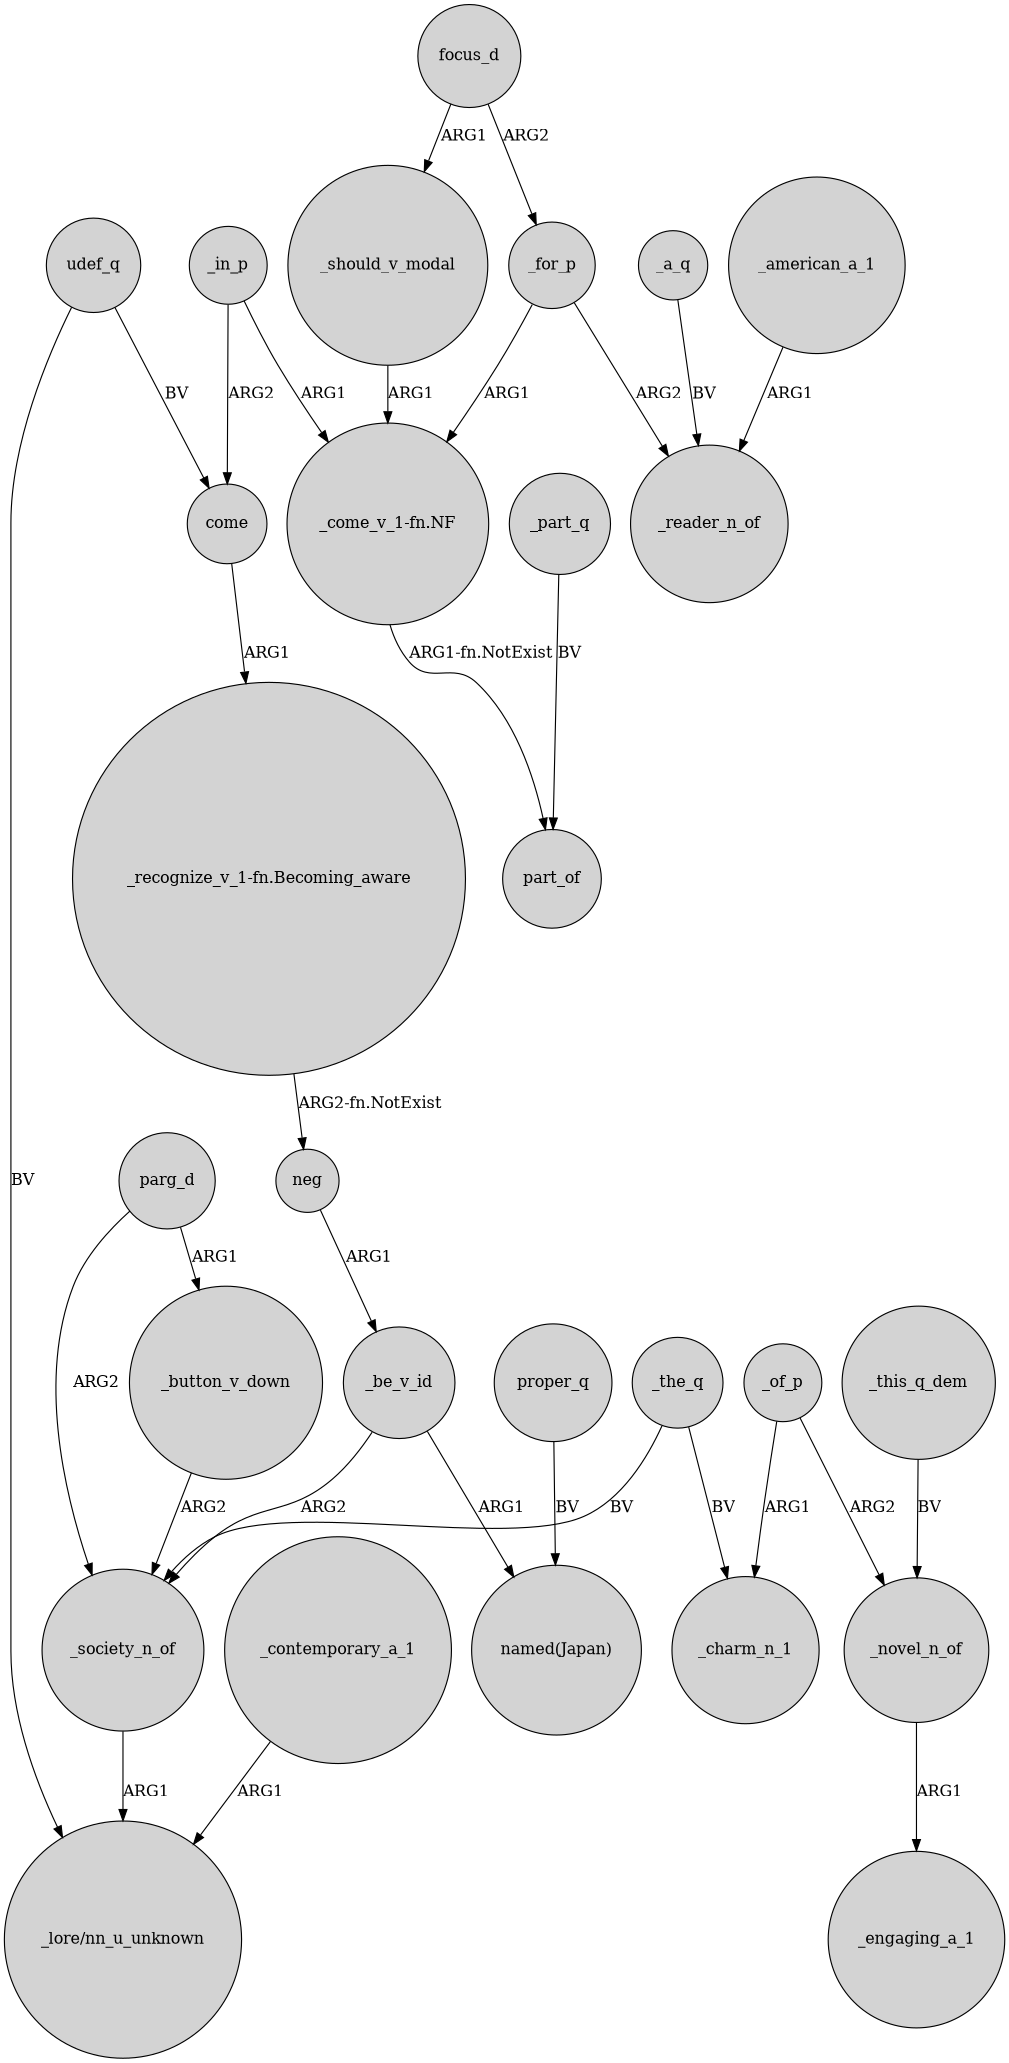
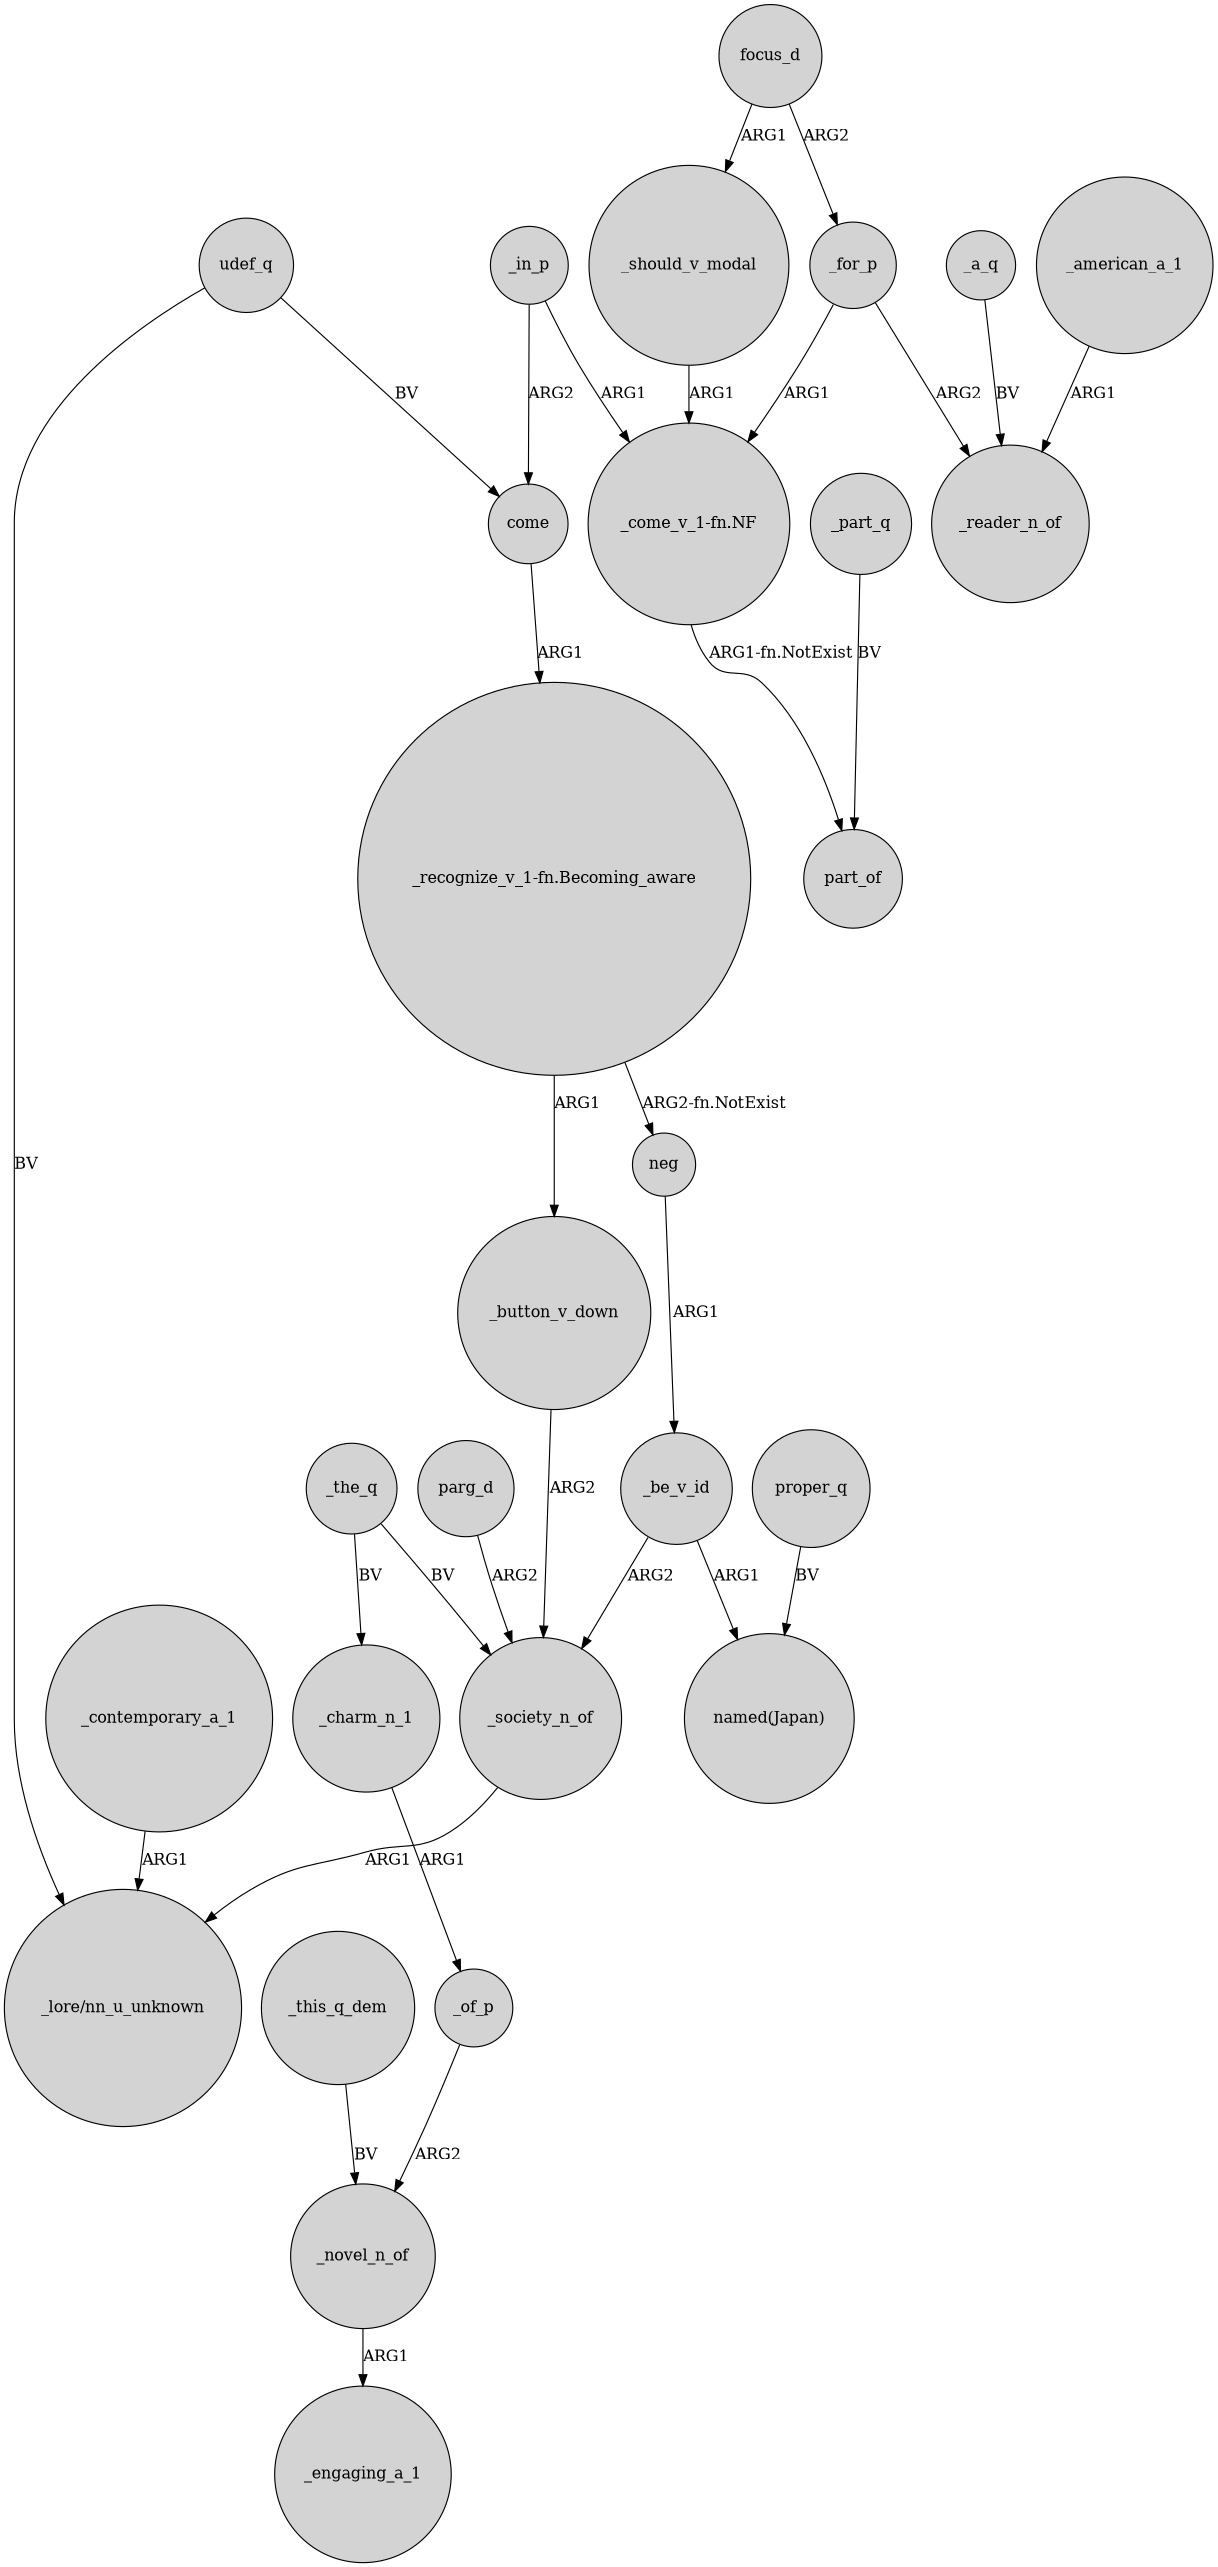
edge "parg_d" -> "_button_v_down": now "_recognize_v_1-fn.Becoming_aware" -> "_button_v_down"
edge "_of_p" -> "_charm_n_1": reversed
